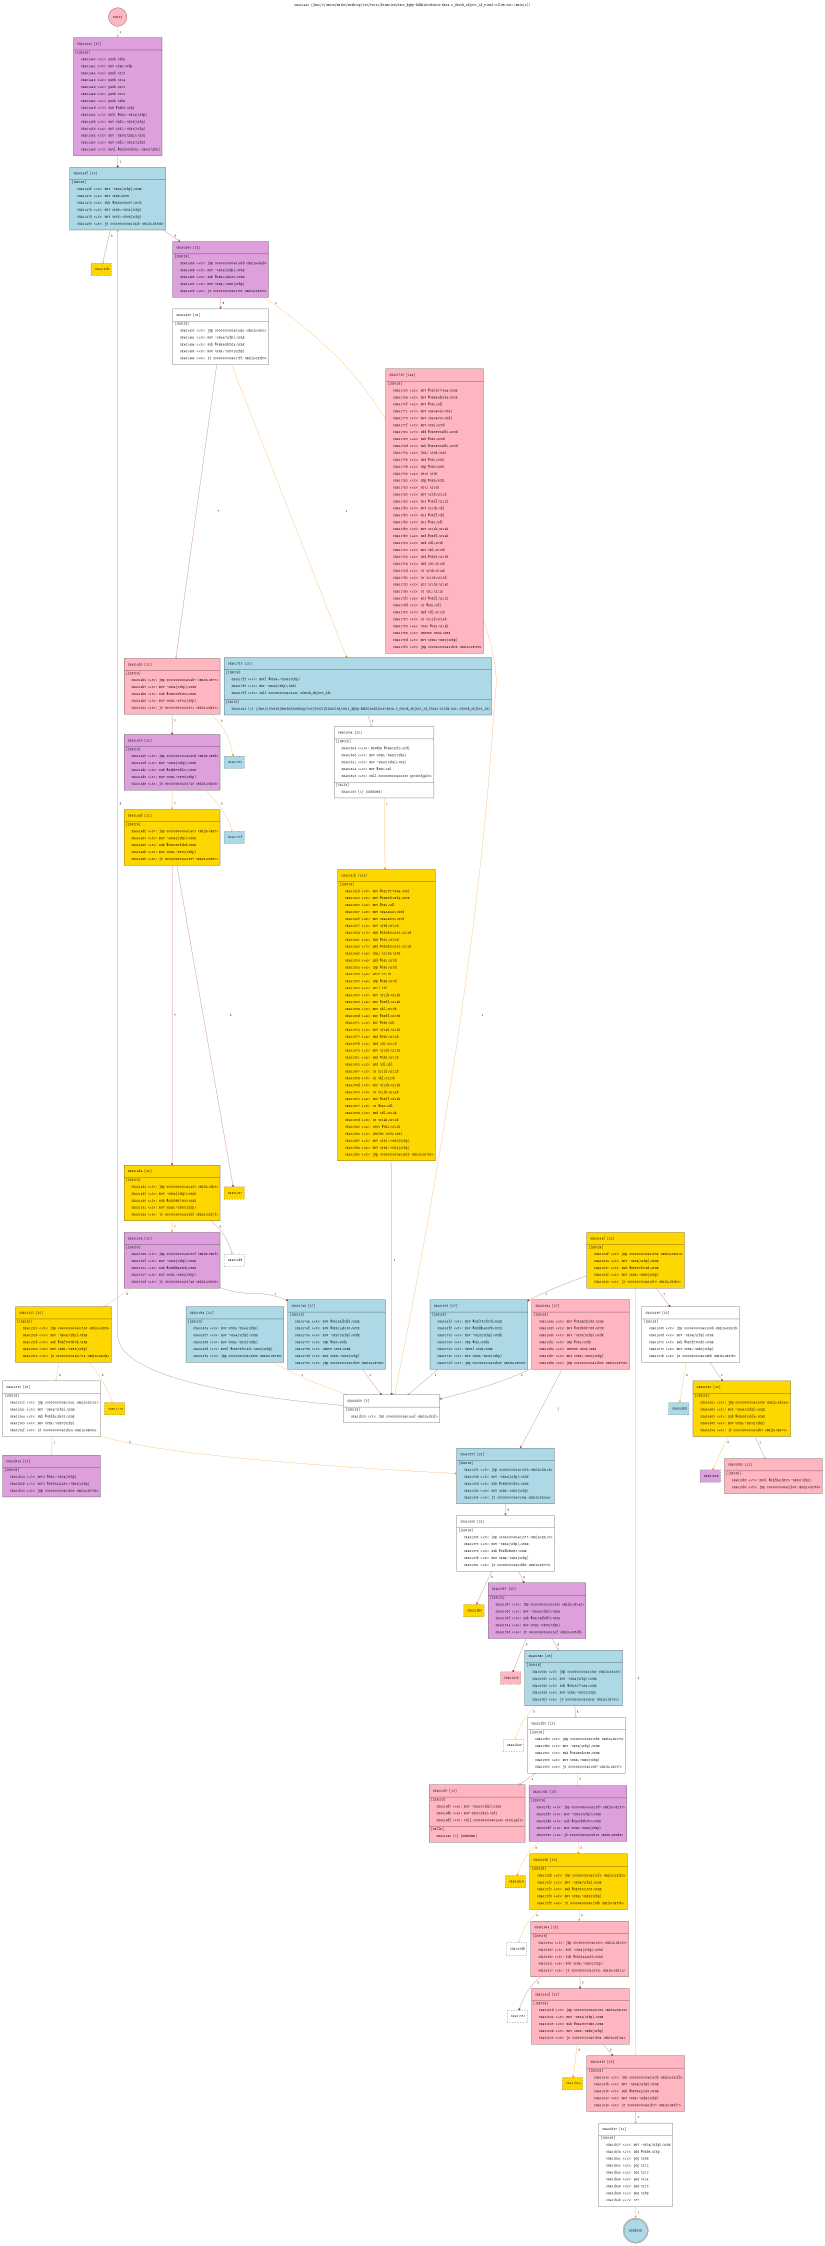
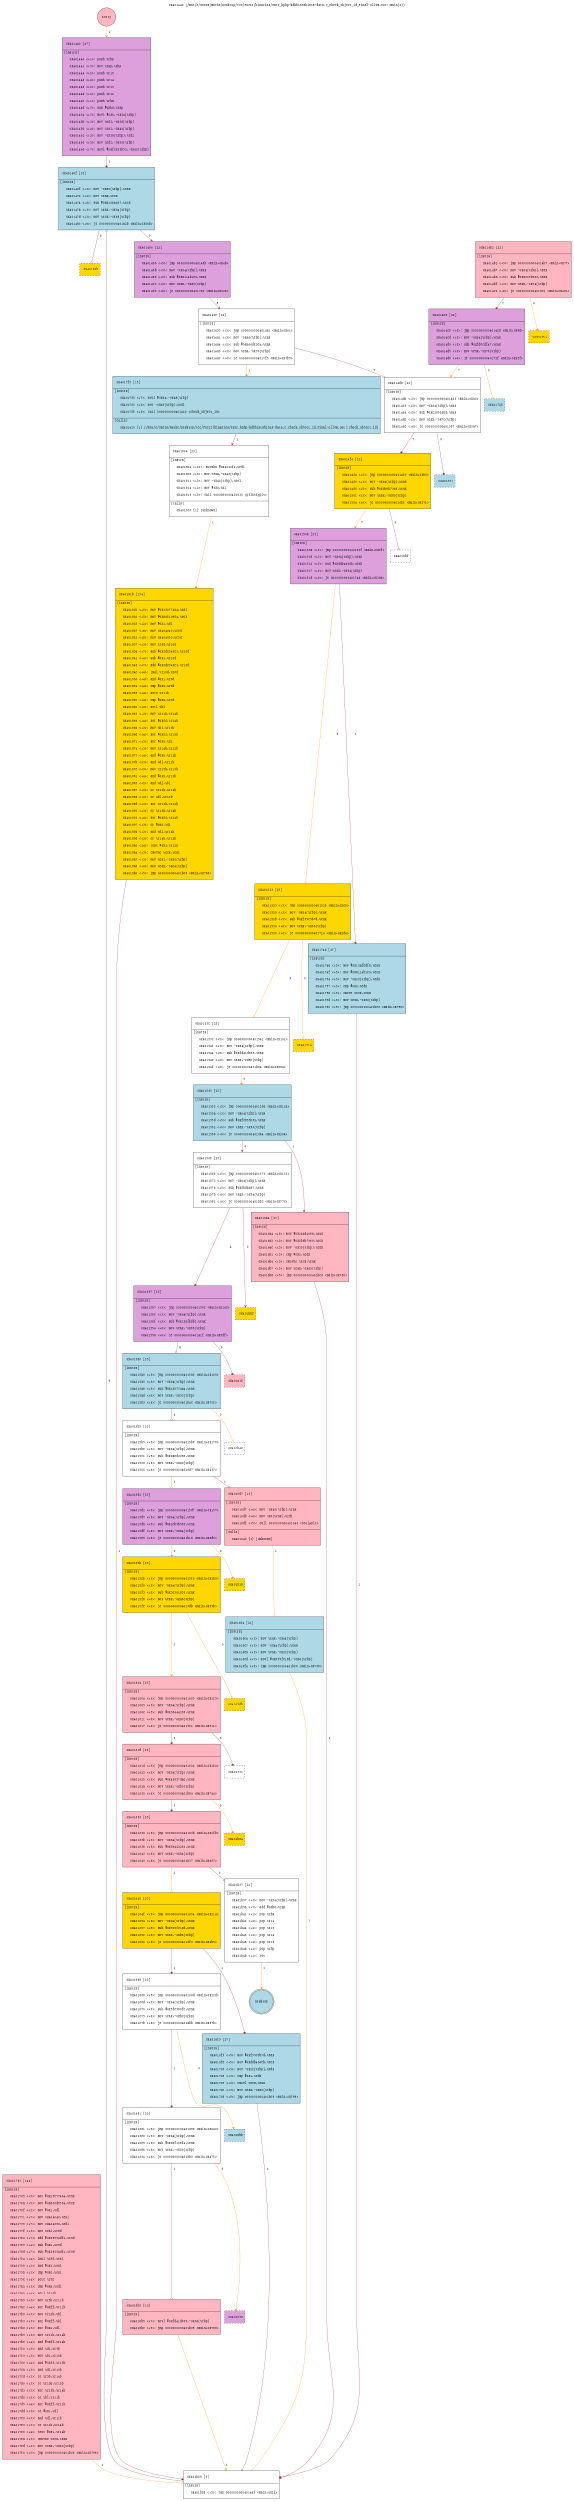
edge "0x401486 [22]" -> "0x401765 [144]": removed, label "1"
edge "0x40149c [22]" -> "0x4014b2 [22]": now "0x40149c [22]" -> "0x4014de [22]"
edge "0x4017f5 [15]" -> "0x401804 [23]": arrowhead odot -> vee
node "0x4018c1": fillcolor lightblue -> gold
node "0x4014de [22]": fillcolor gold -> white
node "0x4019e7": fillcolor gold -> lightblue
edge "0x4016a4 [27]" -> "0x401555 [25]": reversed
node "0x401681 [25]": fillcolor gold -> white
node "0x401b24 [19]": removed
edge "0x4016d7 [13]" -> "0x4016e4 [21]": added, label "1"
edge "0x40164f [25]" -> "0x401636 [25]": reversed
node "0x4019db": fillcolor white -> gold
edge "0x4018b5 [12]" -> "0x401bc8 [5]": added, label "1"
